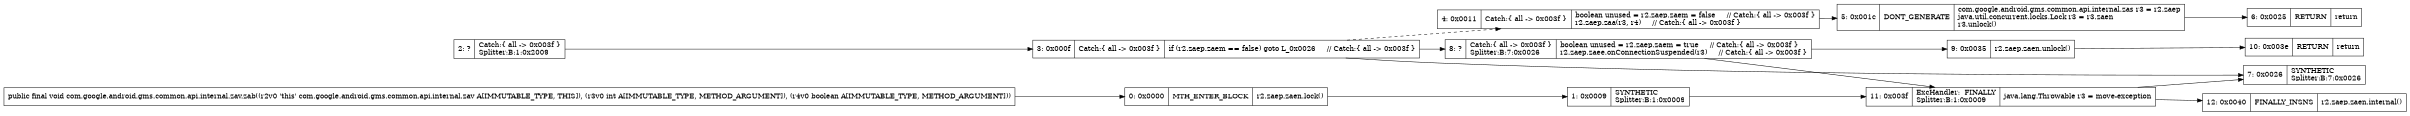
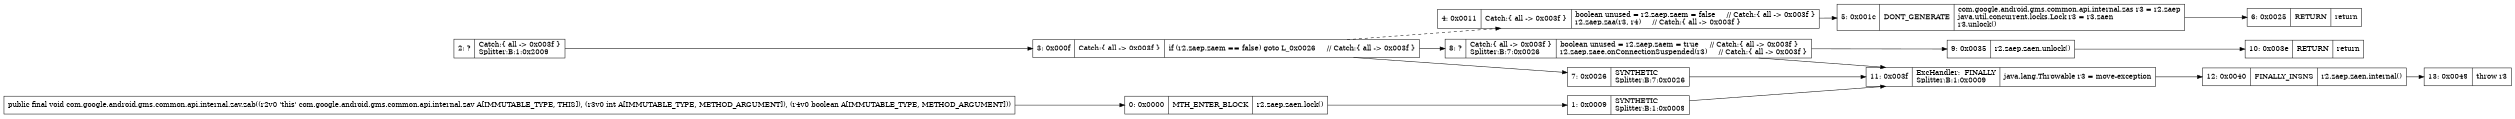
node "13: 0x0049": added
edge "11: 0x003f" -> "7: 0x0026": reversed
